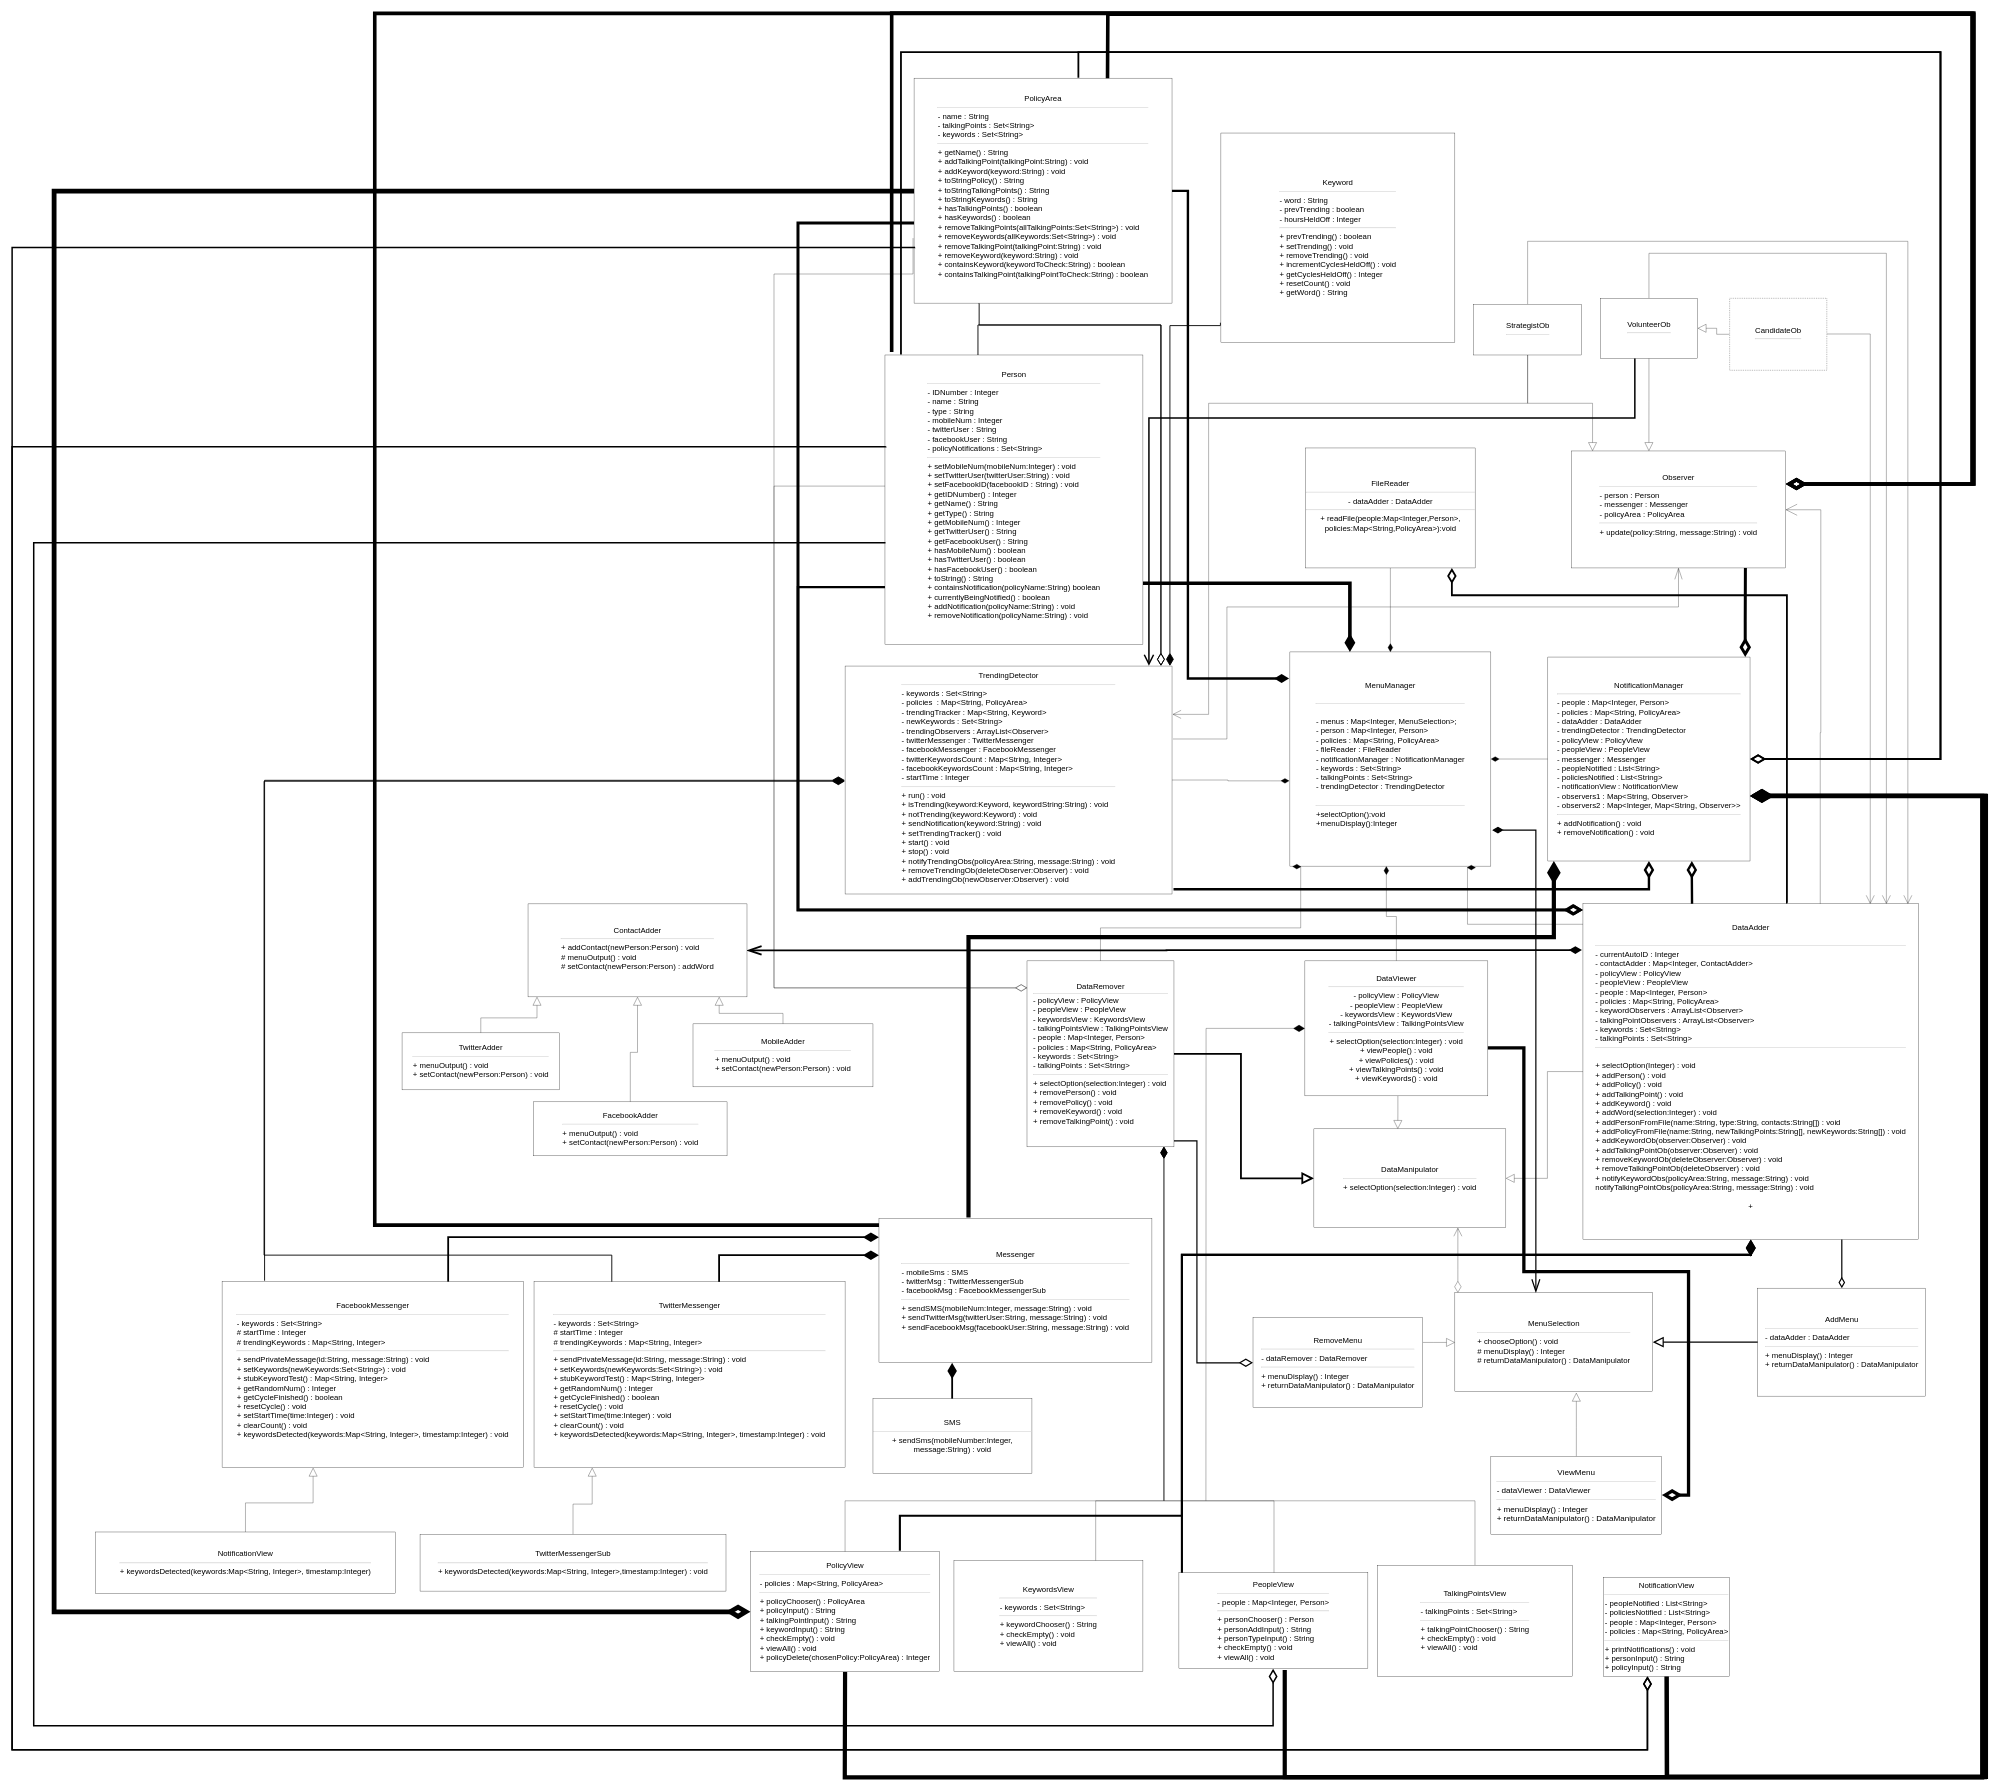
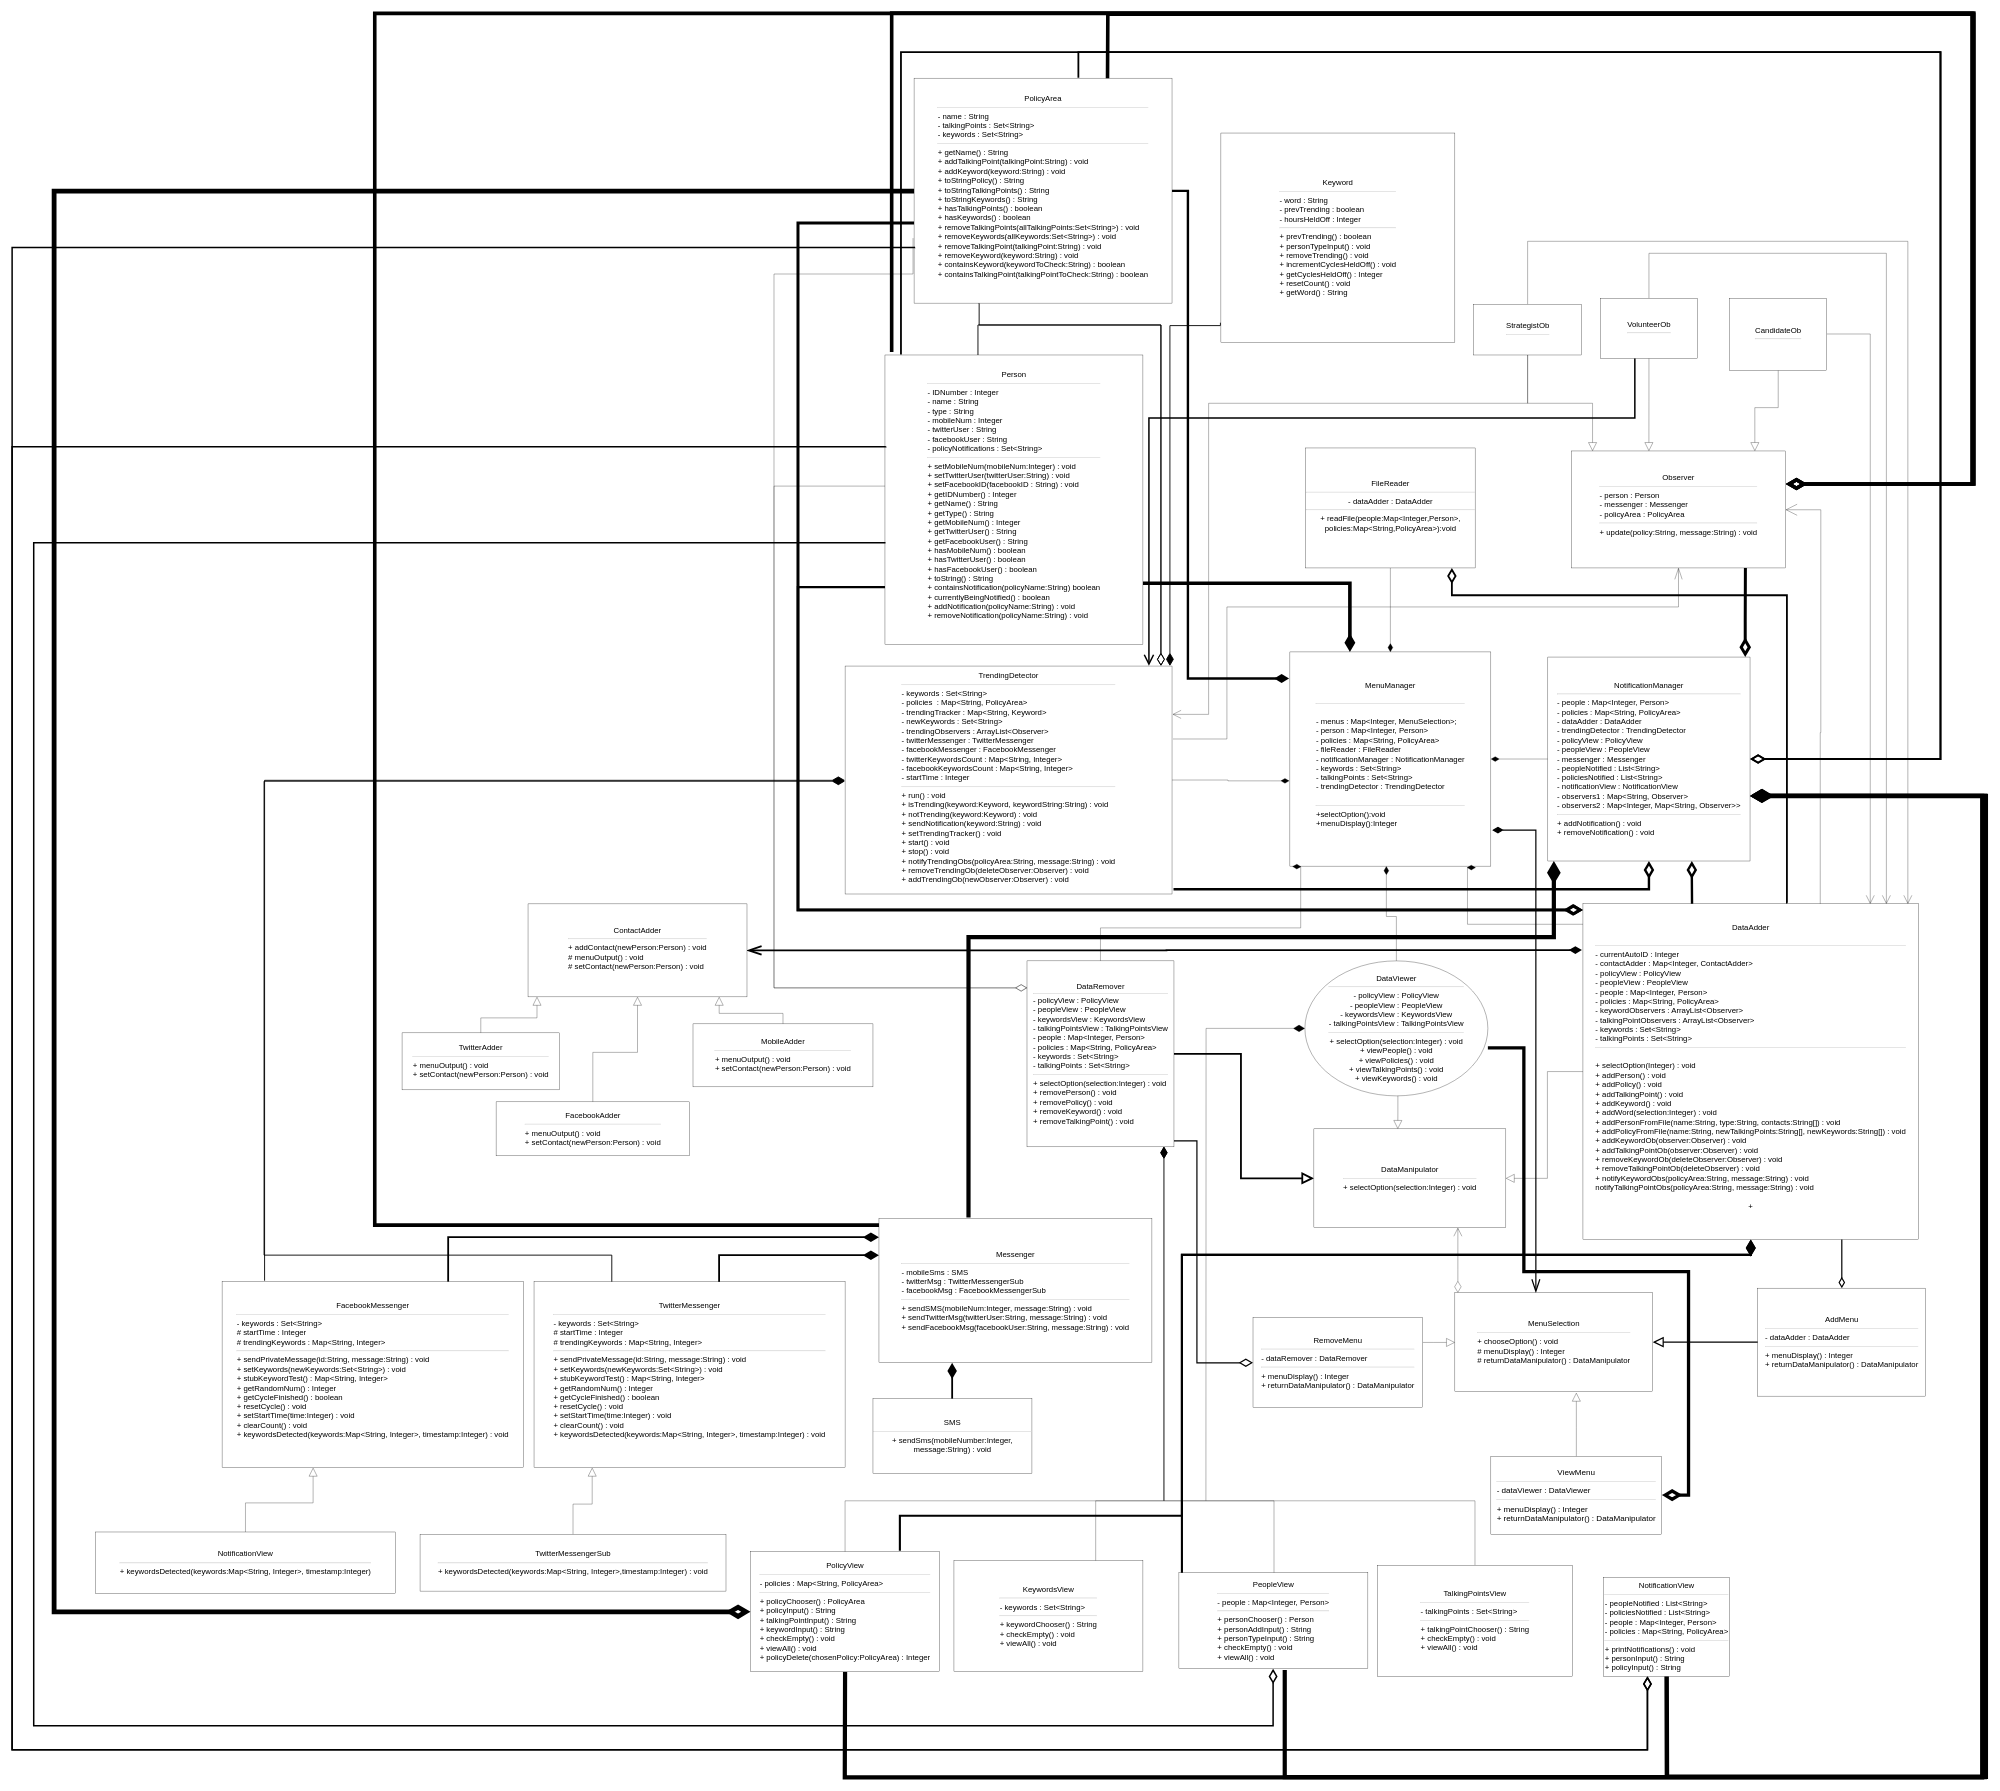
node "Keyword - word : String - prevTrending : boolean - hoursHeldOff : Integer + prevTrending() : boolean + setTrending() : void + removeTrending() : void + incrementCyclesHeldOff() : void + getCyclesHeldOff() : Integer + resetCount() : void + getWord() : String": label "Keyword - word : String - prevTrending : boolean - hoursHeldOff : Integer + prevTrending() : boolean + setTrending() : void + removeTrending() : void + incrementCyclesHeldOff() : void + getCyclesHeldOff() : Integer + resetCount() : void + getWord() : String" -> "Keyword - word : String - prevTrending : boolean - hoursHeldOff : Integer + prevTrending() : boolean + personTypeInput() : void + removeTrending() : void + incrementCyclesHeldOff() : void + getCyclesHeldOff() : Integer + resetCount() : void + getWord() : String"
edge "CandidateOb" -> "VolunteerOb": now "CandidateOb" -> "Observer - person : Person - messenger : Messenger - policyArea : PolicyArea + update(policy:String, message:String) : void"
node "CandidateOb": style dashed -> solid
node "ContactAdder + addContact(newPerson:Person) : void # menuOutput() : void # setContact(newPerson:Person) : addWord": label "ContactAdder + addContact(newPerson:Person) : void # menuOutput() : void # setContact(newPerson:Person) : addWord" -> "ContactAdder + addContact(newPerson:Person) : void # menuOutput() : void # setContact(newPerson:Person) : void"
node "DataViewer- policyView : PolicyView - peopleView : PeopleView - keywordsView : KeywordsView - talkingPointsView : TalkingPointsView+ selectOption(selection:Integer) : void + viewPeople() : void + viewPolicies() : void + viewTalkingPoints() : void + viewKeywords() : void": shape rectangle -> ellipse
node "FacebookAdder + menuOutput() : void + setContact(newPerson:Person) : void": moved (630, 1129) -> (593, 1129)
